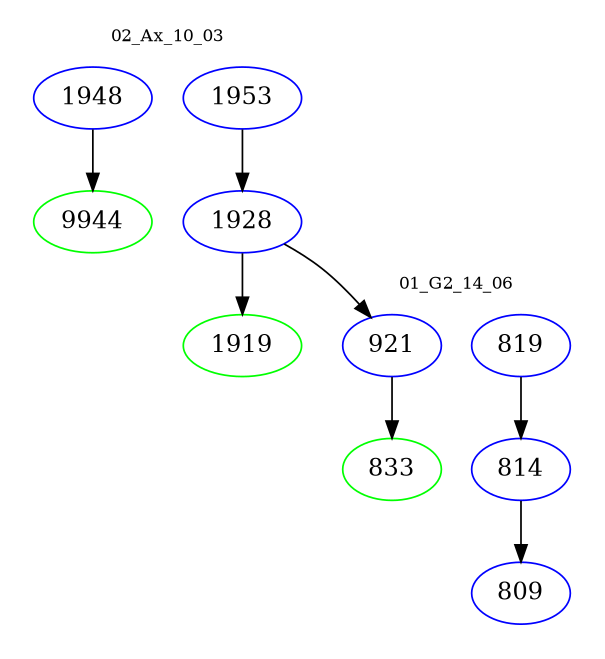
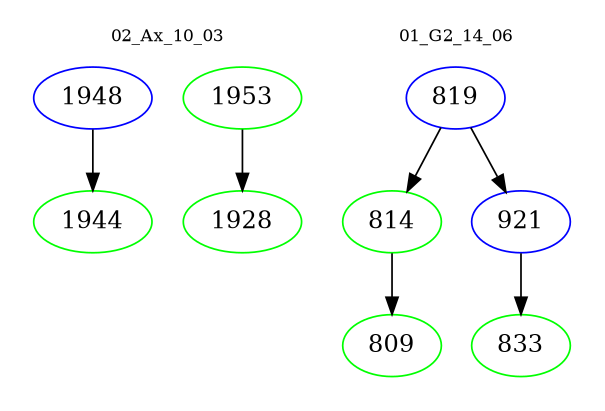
node "1953": color blue -> green
node "9944": label "9944" -> "1944"
node "1928": color blue -> green
edge "1928" -> "921": now "819" -> "921"
node "1919": removed
node "814": color blue -> green
node "809": color blue -> green
